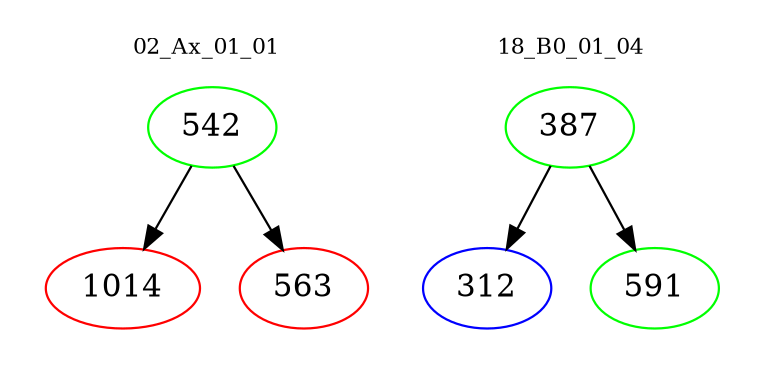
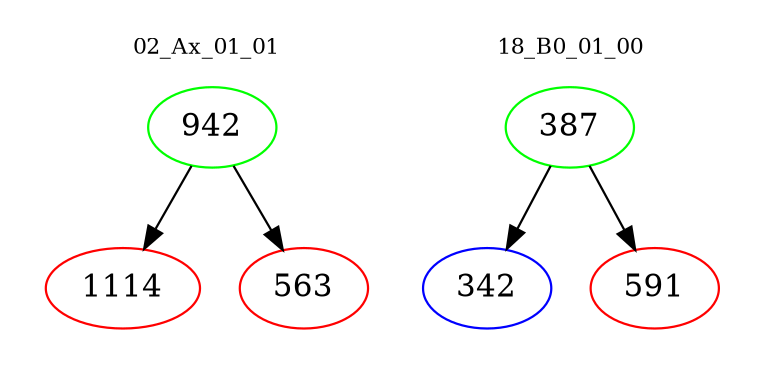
cluster "18_B0_01_04": label "18_B0_01_04" -> "18_B0_01_00"
node "542": label "542" -> "942"
node "1014": label "1014" -> "1114"
node "312": label "312" -> "342"
node "591": color green -> red
